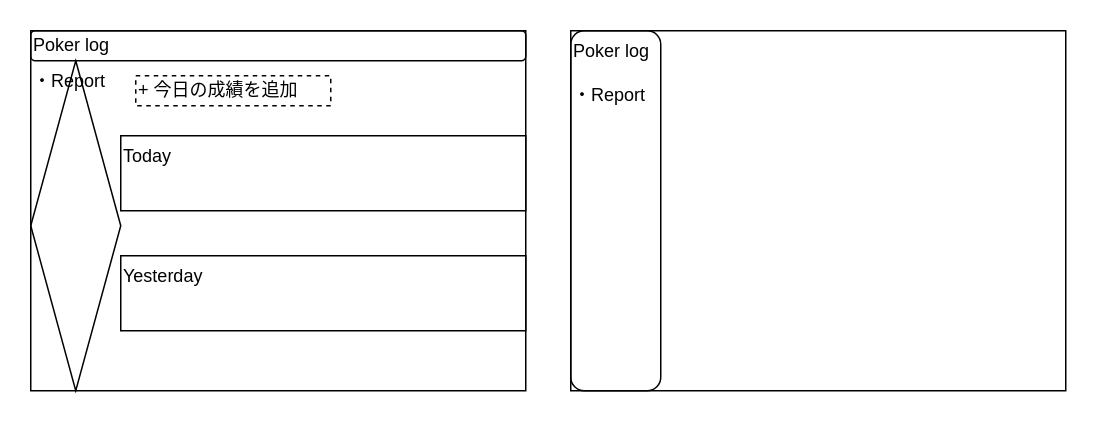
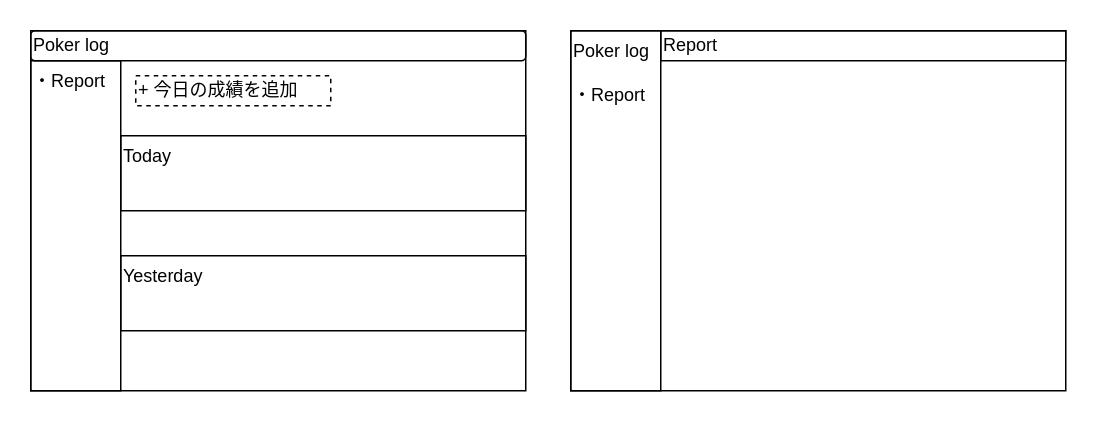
node "Report": added
node "Poker log ・Report": shape rounded rectangle -> rectangle
node "・Report": shape diamond -> rectangle
